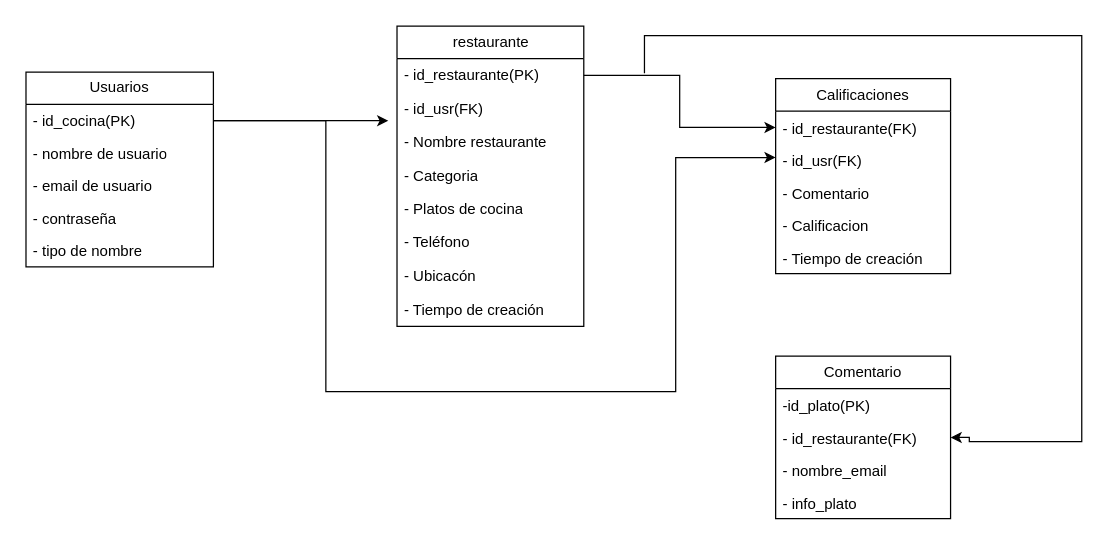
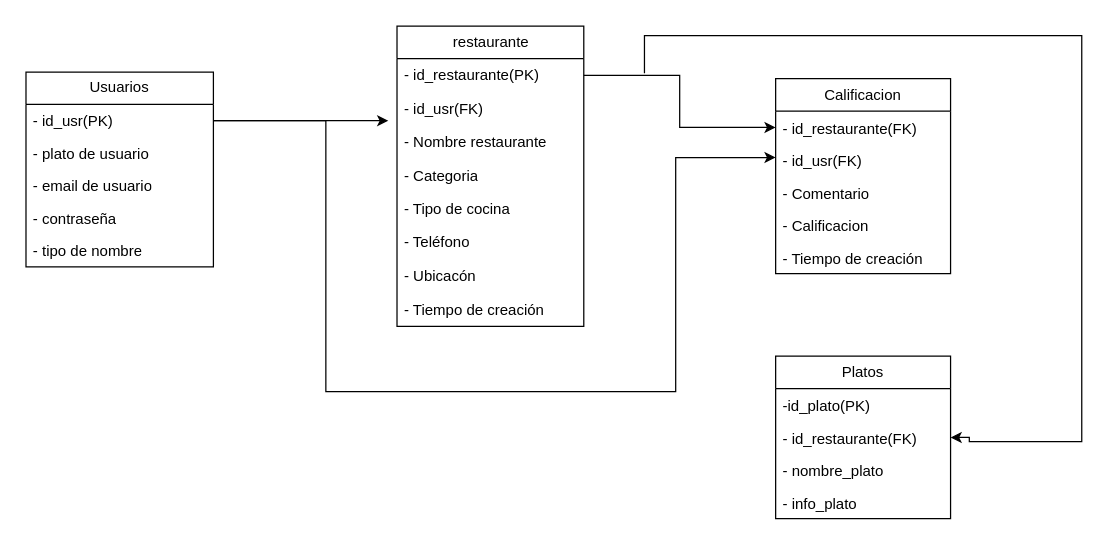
node "Calificaciones": label "Calificaciones" -> "Calificacion"
node "- id_cocina(PK)": label "- id_cocina(PK)" -> "- id_usr(PK)"
node "- nombre de usuario": label "- nombre de usuario" -> "- plato de usuario"
node "- Platos de cocina": label "- Platos de cocina" -> "- Tipo de cocina"
node "Comentario": label "Comentario" -> "Platos"
node "- nombre_email": label "- nombre_email" -> "- nombre_plato"
